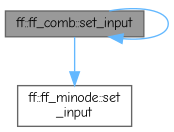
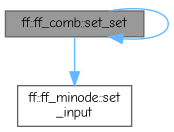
node "ff::ff_comb::set_input": label "ff::ff_comb::set_input" -> "ff::ff_comb::set_set"
